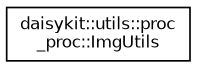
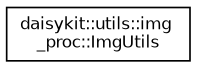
node "daisykit::utils::proc _proc::ImgUtils": label "daisykit::utils::proc _proc::ImgUtils" -> "daisykit::utils::img _proc::ImgUtils"
